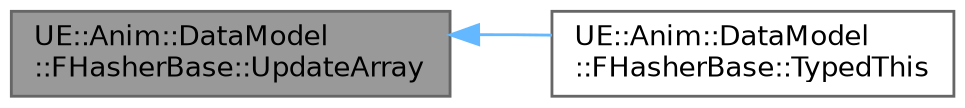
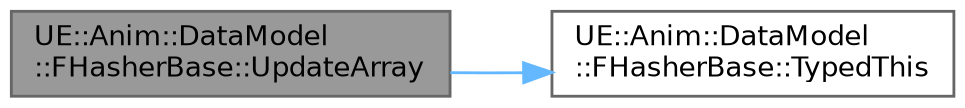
edge "UE::Anim::DataModel ::FHasherBase::TypedThis" -> "UE::Anim::DataModel ::FHasherBase::UpdateArray": reversed
